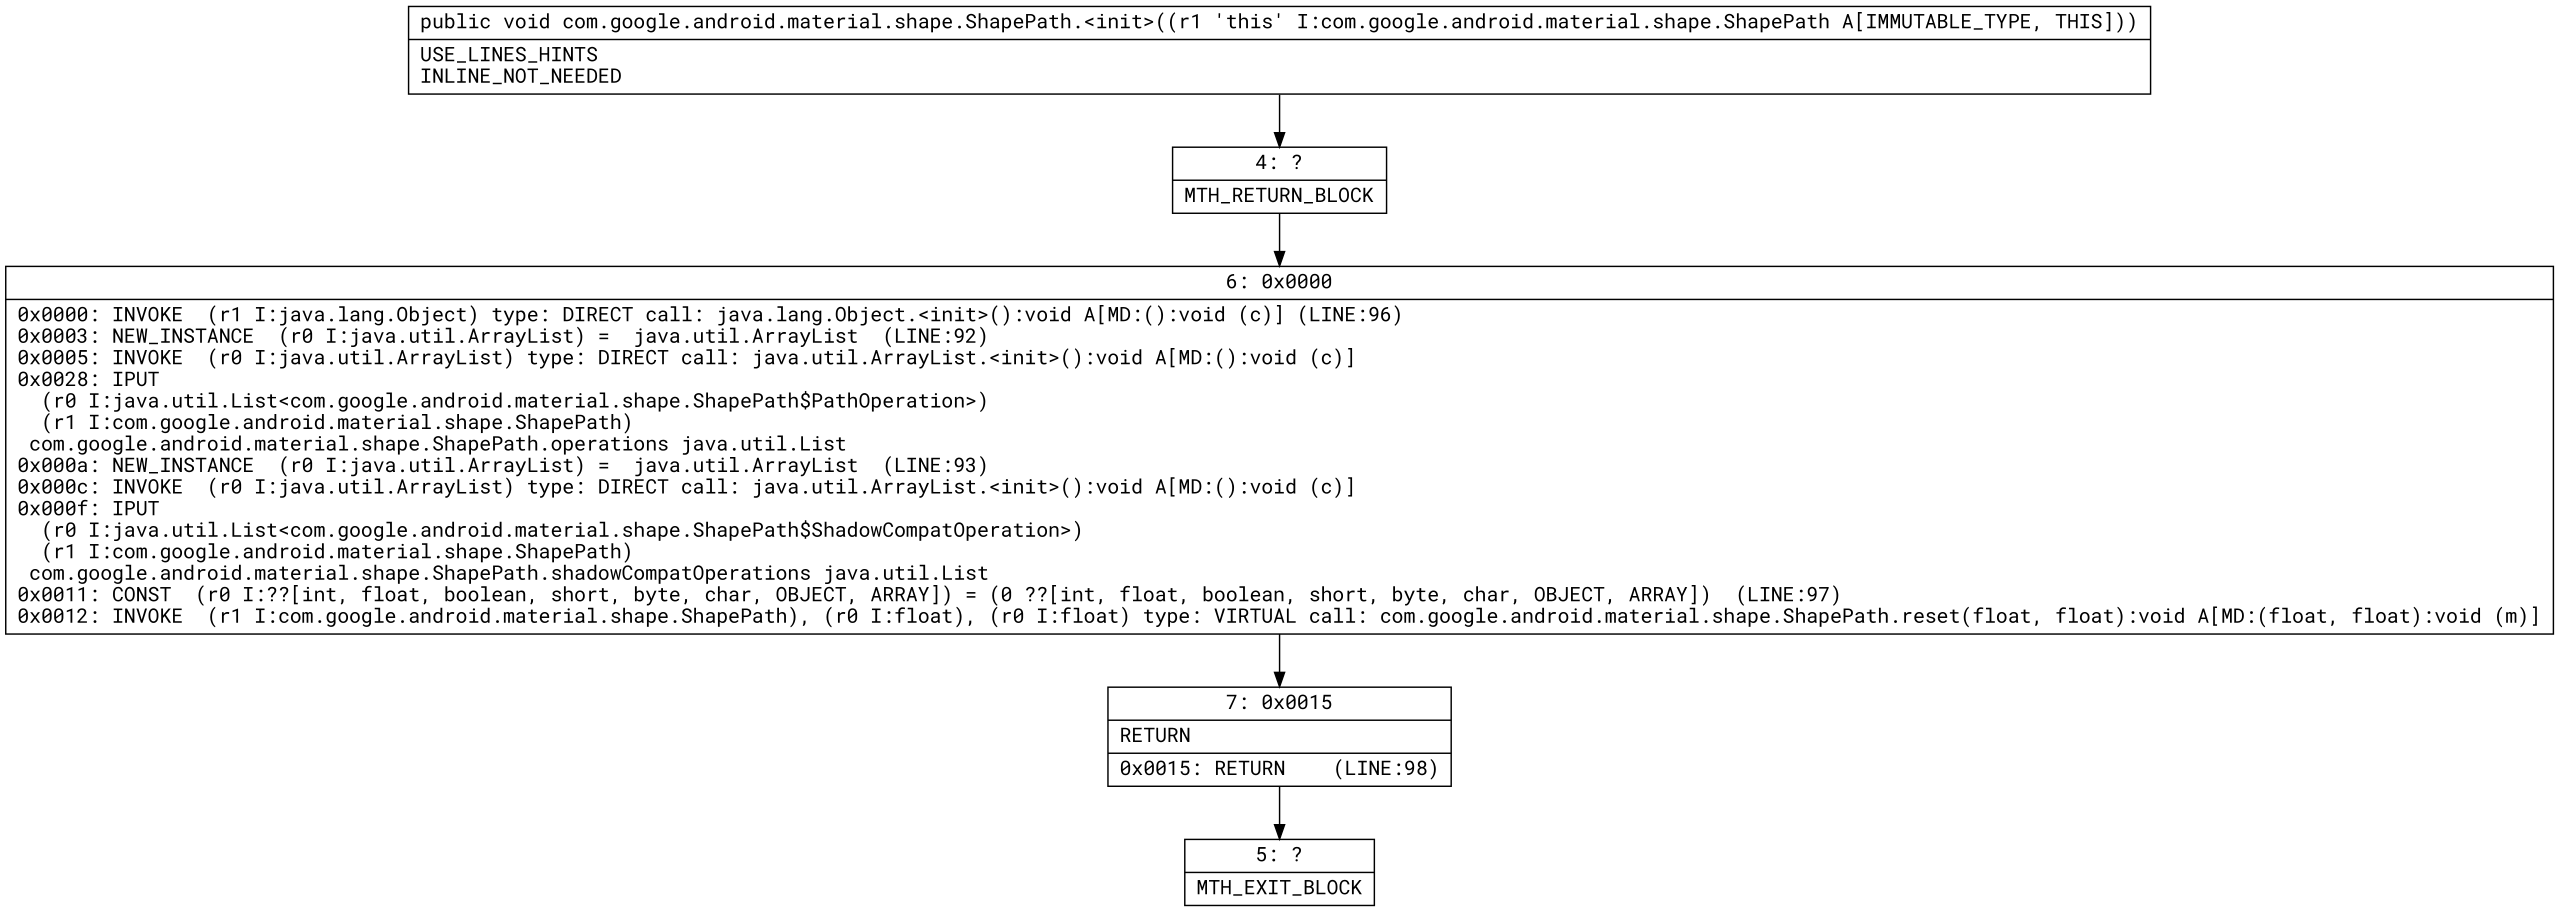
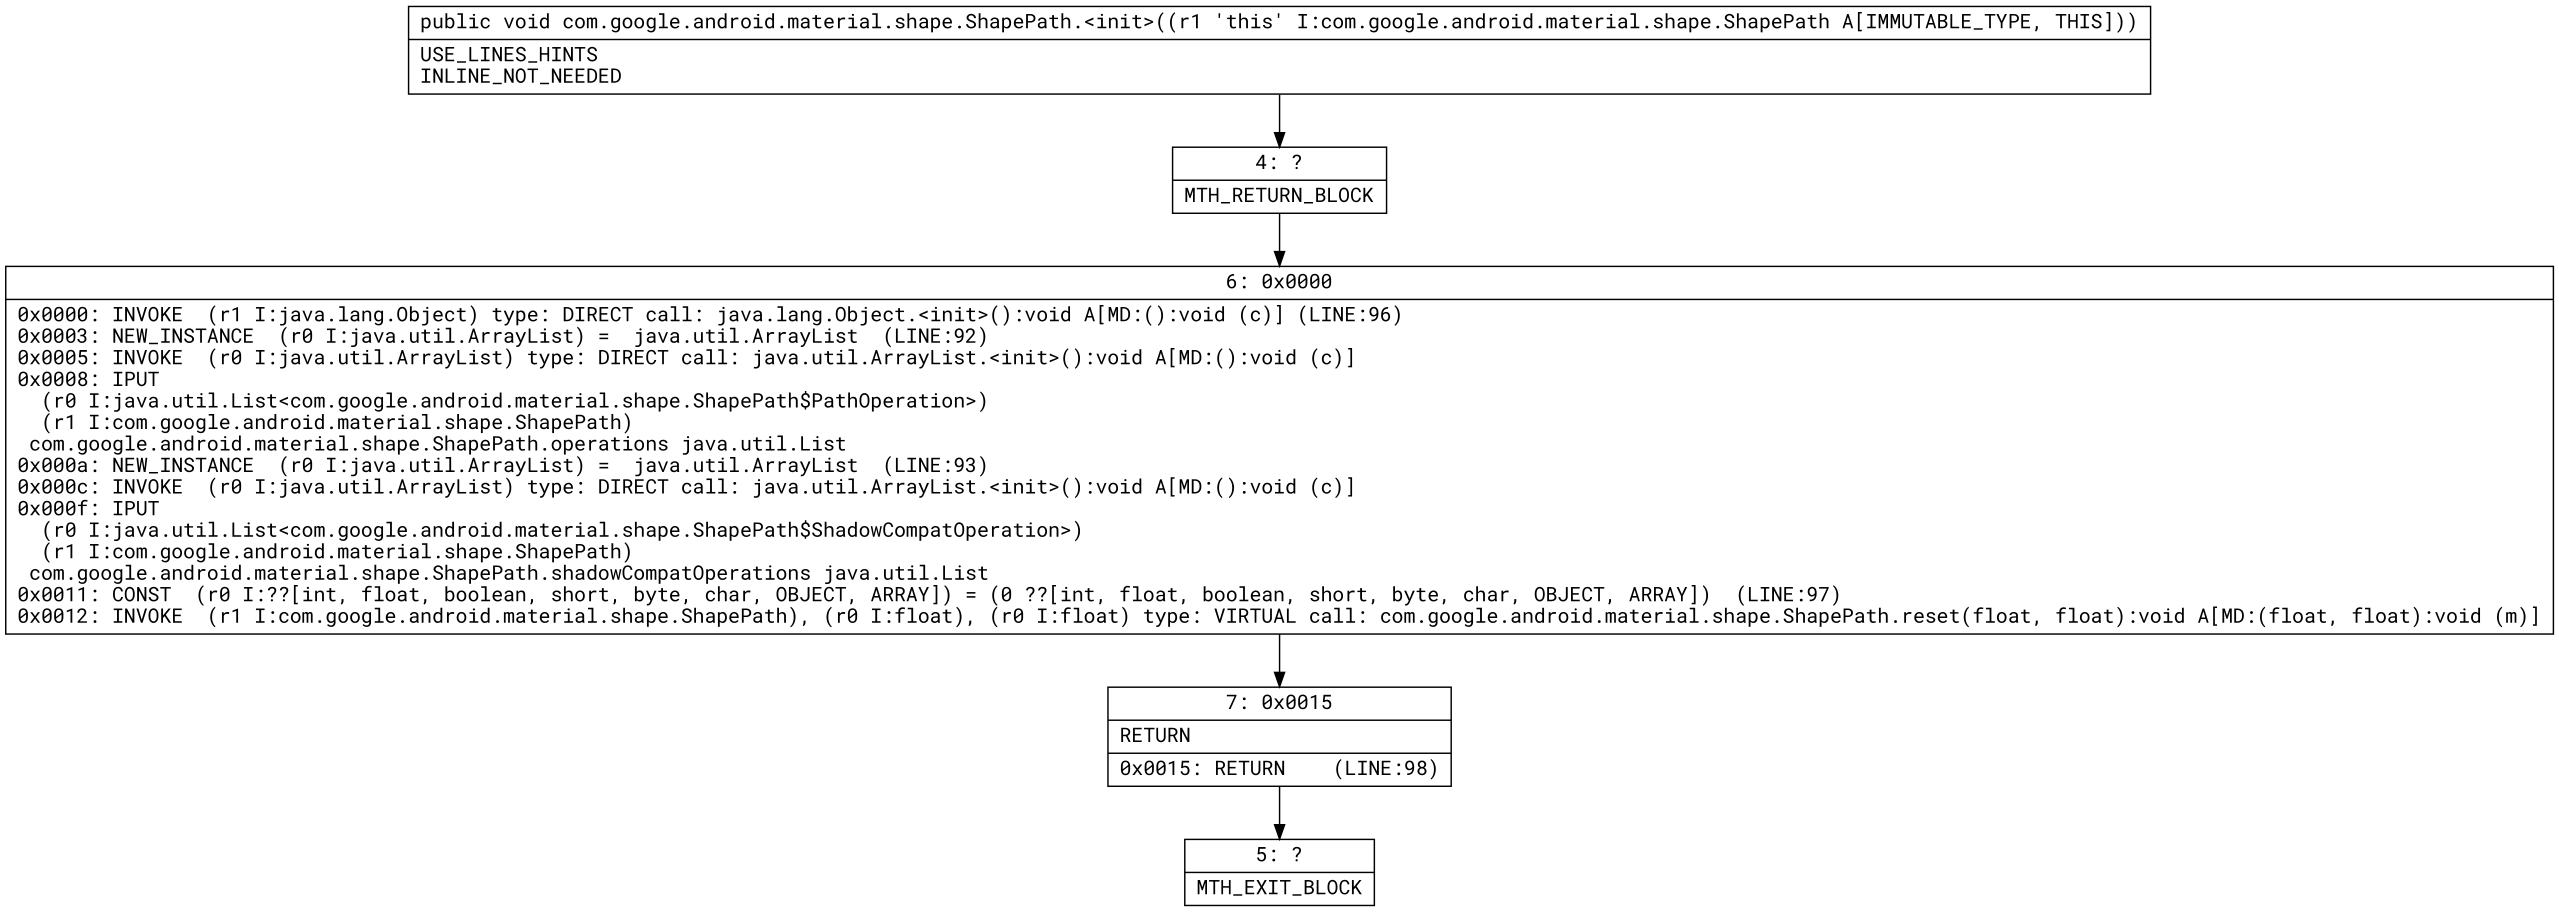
node "6: 0x0000": text "0x0028: IPUT" -> "0x0008: IPUT"
